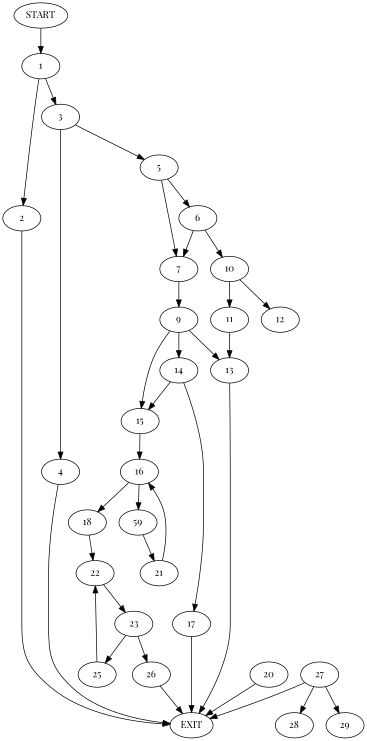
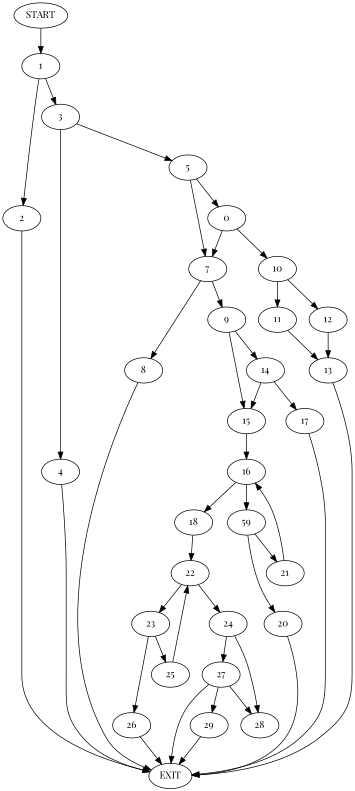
node "6": label "6" -> "0"
edge "9" -> "13": now "12" -> "13"
node "8": added
edge "59" -> "20": added
node "24": added
edge "29" -> "EXIT": added
